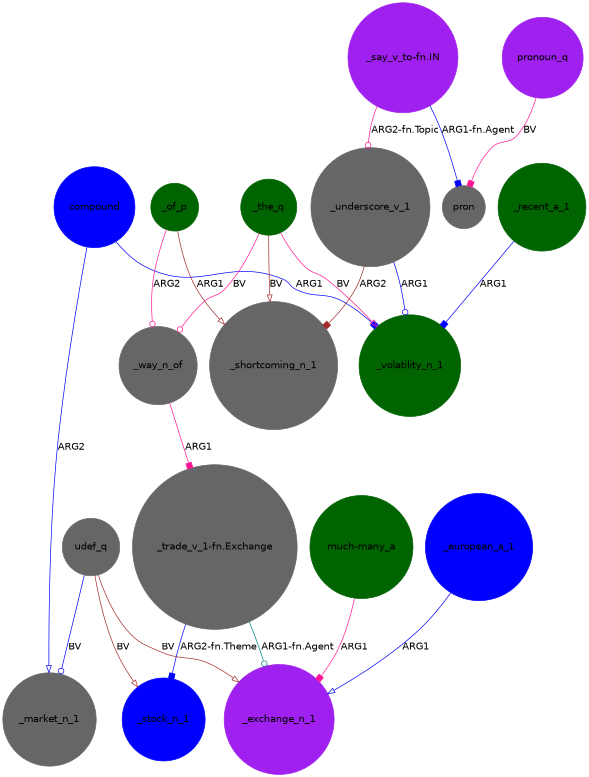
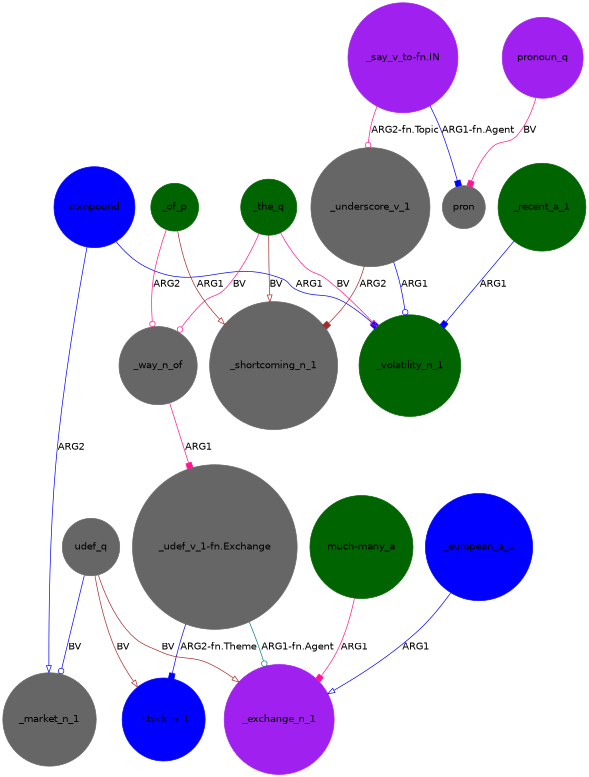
node "_trade_v_1-fn.Exchange": label "_trade_v_1-fn.Exchange" -> "_udef_v_1-fn.Exchange"
